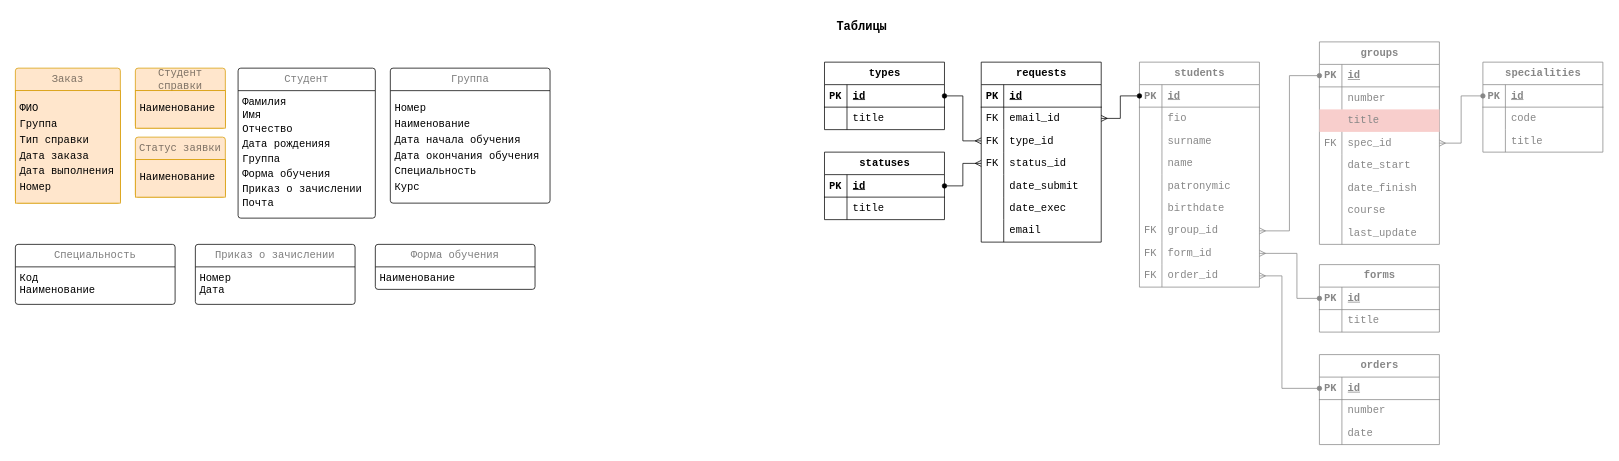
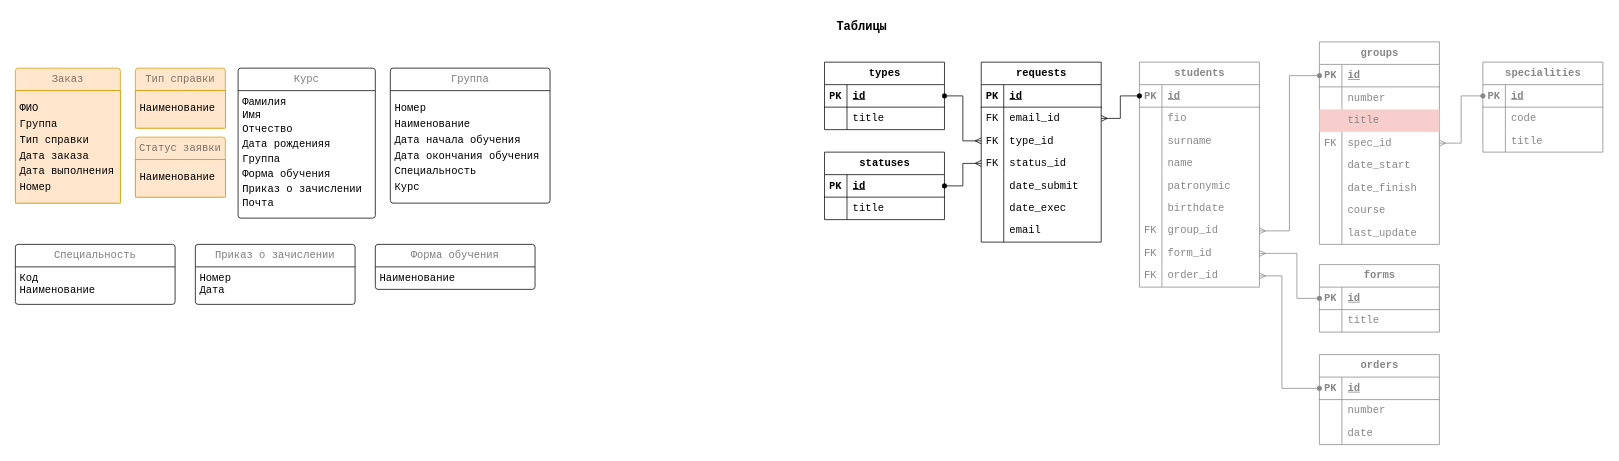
node "Студент справки": label "Студент справки" -> "Тип справки"
node "Студент": label "Студент" -> "Курс"
